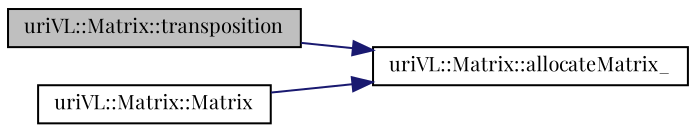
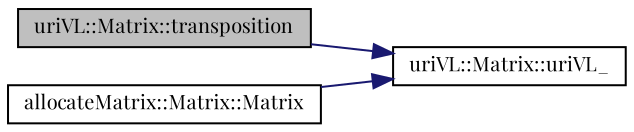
node "uriVL::Matrix::allocateMatrix_": label "uriVL::Matrix::allocateMatrix_" -> "uriVL::Matrix::uriVL_"
node "uriVL::Matrix::Matrix": label "uriVL::Matrix::Matrix" -> "allocateMatrix::Matrix::Matrix"
